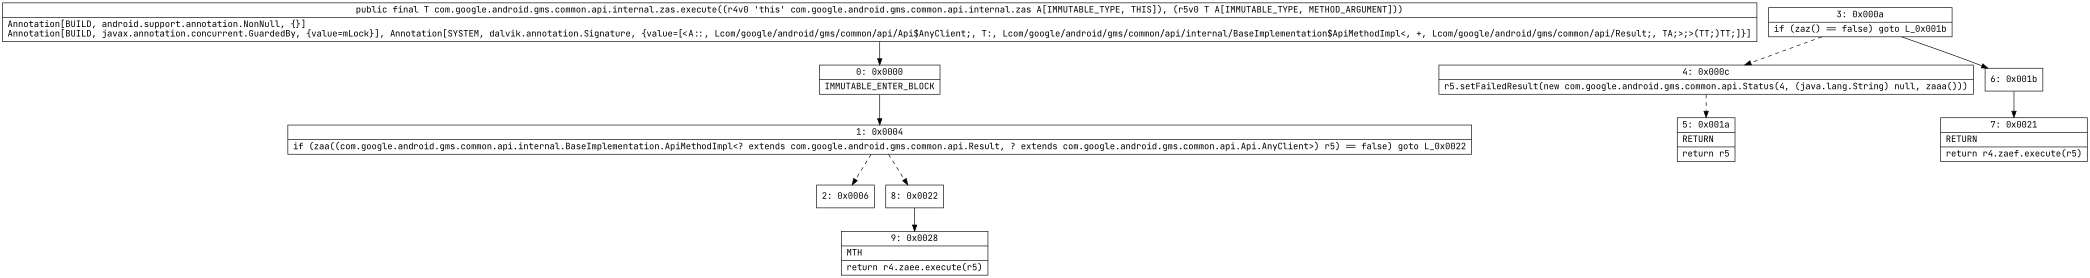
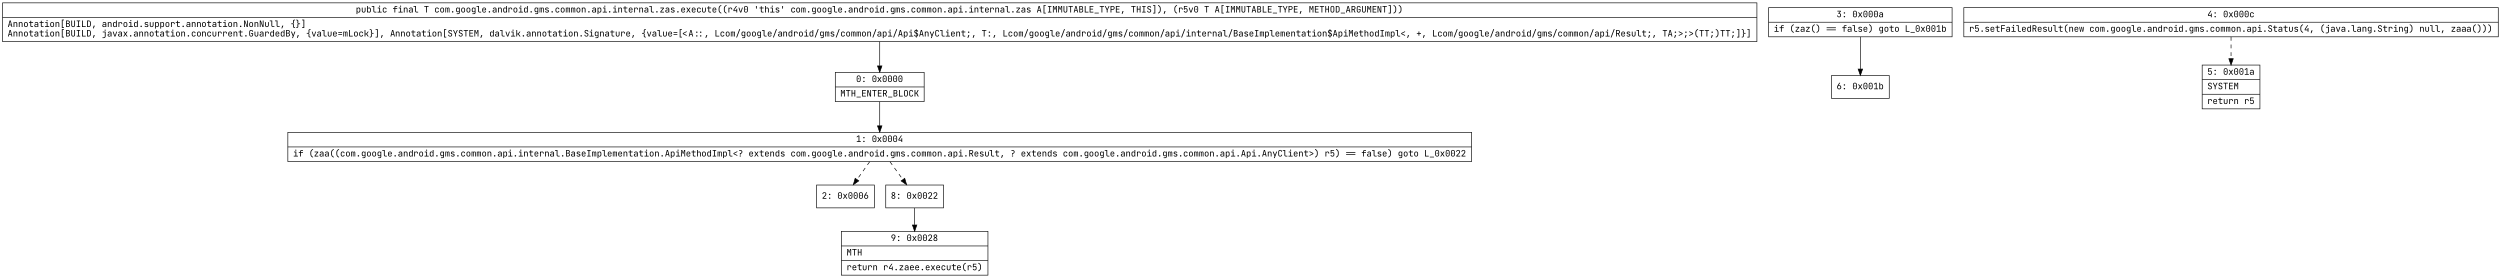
edge "3: 0x000a" -> "4: 0x000c": removed
node "0: 0x0000": text "IMMUTABLE_ENTER_BLOCK" -> "MTH_ENTER_BLOCK"
node "5: 0x001a": text "RETURN" -> "SYSTEM"
node "7: 0x0021": removed
